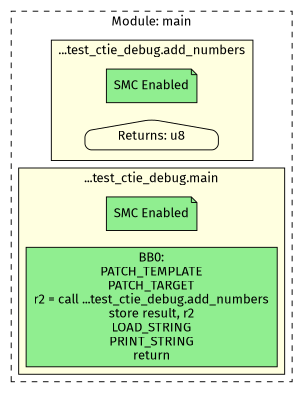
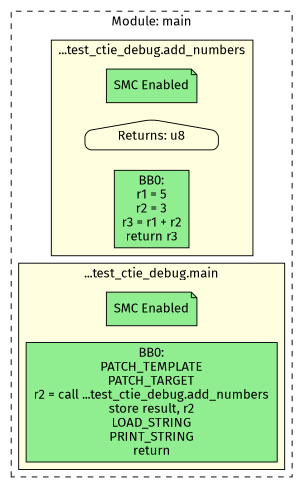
node "BB0: r1 = 5 r2 = 3 r3 = r1 + r2 return r3": added
